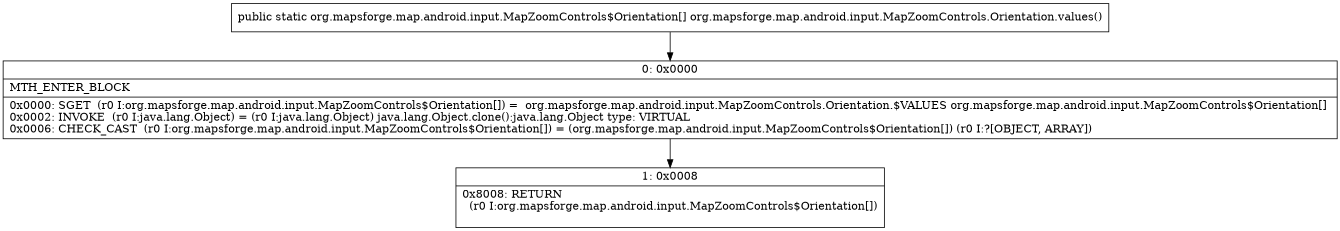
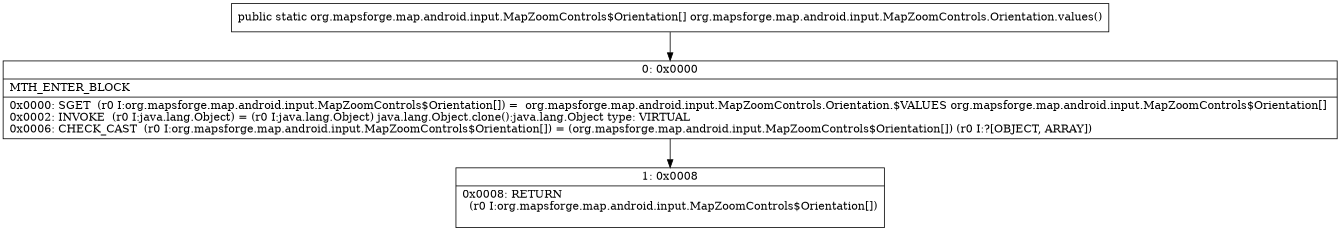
node "1: 0x0008": text "0x8008: RETURN" -> "0x0008: RETURN"
